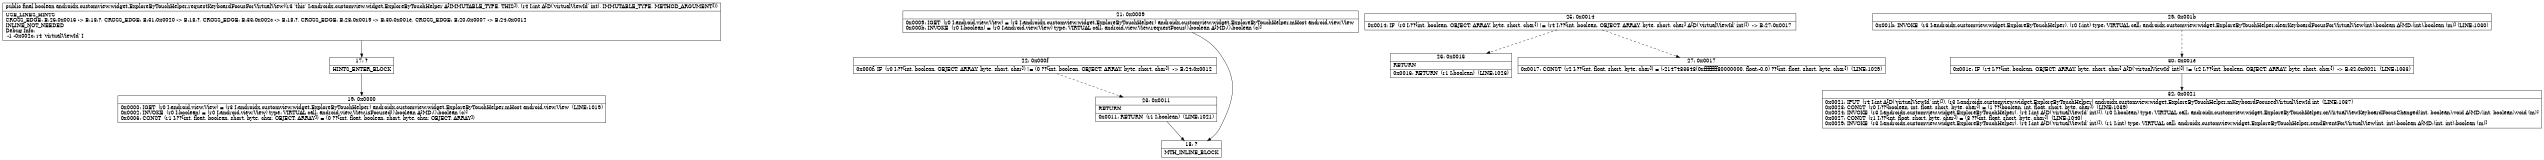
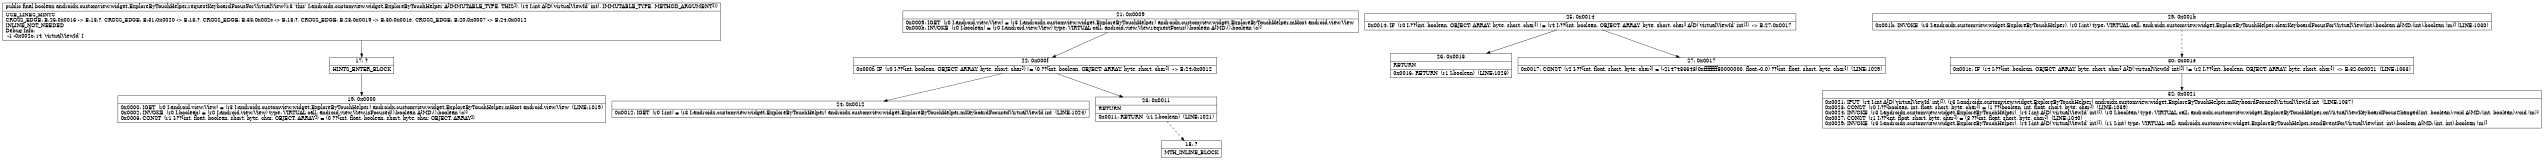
edge "25: 0x0014" -> "26: 0x0016": style dashed -> solid
edge "25: 0x0014" -> "27: 0x0017": style dashed -> solid
edge "21: 0x0009" -> "18: ?": now "21: 0x0009" -> "22: 0x000f"
edge "22: 0x000f" -> "23: 0x0011": style dashed -> solid
node "24: 0x0012": added
edge "23: 0x0011" -> "18: ?": style solid -> dashed
